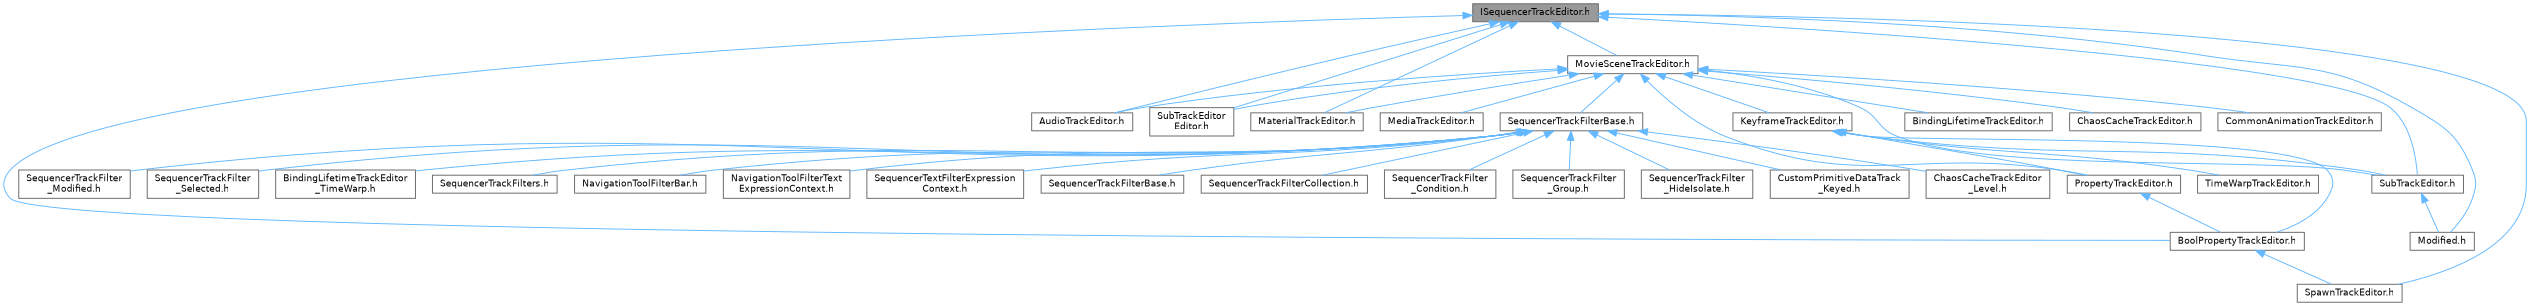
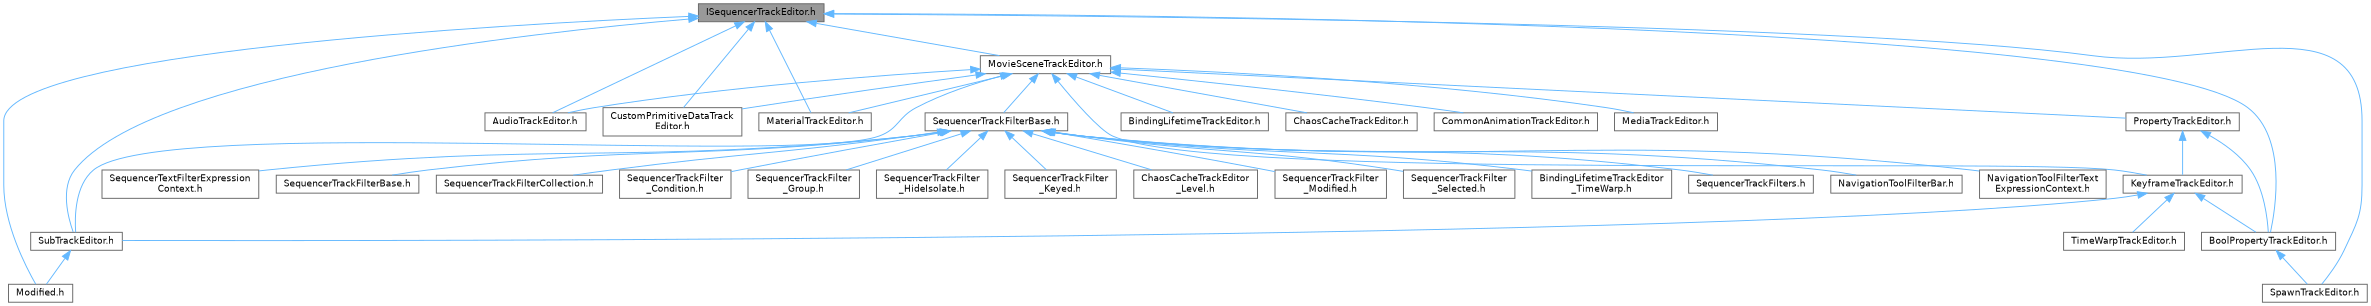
node "SubTrackEditor Editor.h": label "SubTrackEditor Editor.h" -> "CustomPrimitiveDataTrack Editor.h"
edge "PropertyTrackEditor.h" -> "KeyframeTrackEditor.h": reversed
node "CustomPrimitiveDataTrack _Keyed.h": label "CustomPrimitiveDataTrack _Keyed.h" -> "SequencerTrackFilter _Keyed.h"
